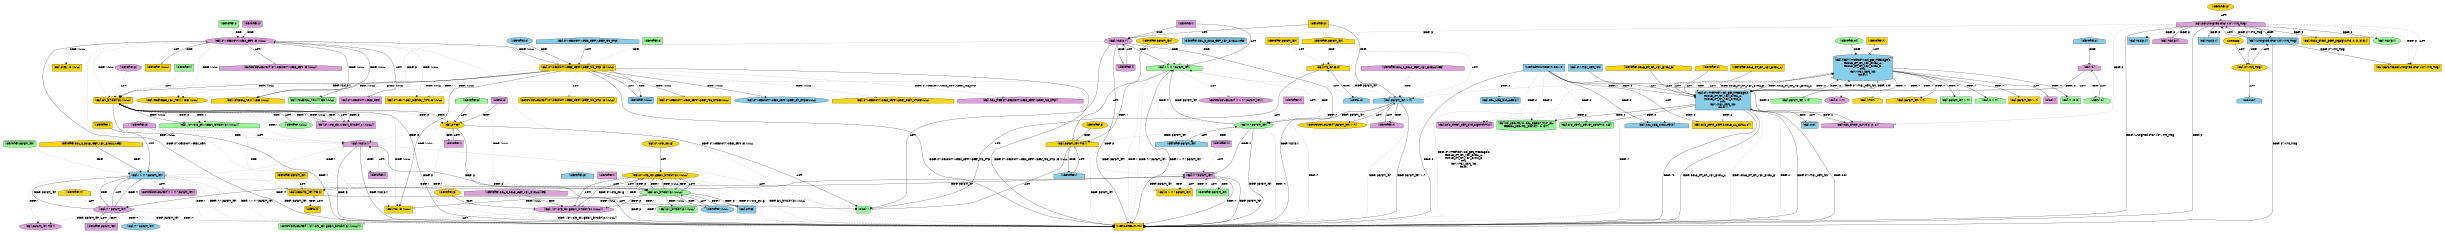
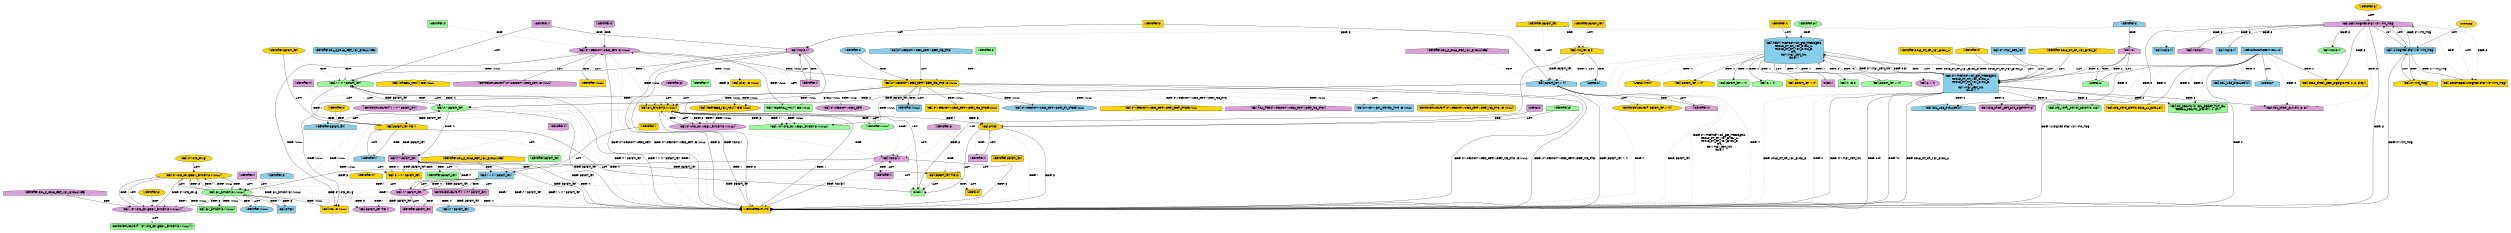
edge "(Call,p=(unsigned char *)s->init_msg)" -> "(Call,(unsigned char *)s->init_msg)": label "CFG: " -> "KEY: "
edge "(Call,s->session->sess_cert)" -> "(Call,s->session->sess_cert != NULL)": style solid -> dotted
edge "(Call,s->session->sess_cert != NULL)" -> "(Call,s->ctx->psk_identity_hint != NULL)": removed, label "DDG: NULL"
edge "(Call,param=p=(unsigned char *)s->init_msg)" -> "(Call,p=(unsigned char *)s->init_msg)": added, label "CFG:"
edge "1000285" -> "(Call,s->init_msg)": now "1000285" -> "(Call,(unsigned char *)s->init_msg)"
edge "(Call,s->session->sess_cert != NULL)" -> "(Call,(ecdh=EC_KEY_new()) == NULL)": now "(Call,pkey != NULL)" -> "(Call,(ecdh=EC_KEY_new()) == NULL)"
edge "(MethodParameterIn,SSL *s)" -> "(Call,tls12_check_peer_sigalg(&md, s, p, pkey))": added, label "DDG: s"
node "(Call,s->init_msg)": shape ellipse -> house
edge "(Call,s->session->sess_cert != NULL)" -> "(Call,(dh=DH_new()) == NULL)": style solid -> dotted
edge "(Call,s->session->sess_cert->peer_rsa_tmp != NULL)" -> "(Call,(dh=DH_new()) == NULL)": now "(Call,s->session->sess_cert->peer_rsa_tmp != NULL)" -> "(Call,!(s->srp_ctx.N=BN_bin2bn(p,i,NULL)))"
edge "(Call,s->init_msg)" -> "1000127": now "(MethodParameterIn,SSL *s)" -> "1000127"
edge "(Call,-1)" -> "(Literal,1)": style dotted -> solid
edge "(Call,s->session->sess_cert->peer_rsa_tmp != NULL)" -> "(Call,(ecdh=EC_KEY_new()) == NULL)": label "DDG: n2s(p,i)" -> "DDG: NULL"
edge "(MethodParameterIn,SSL *s)" -> "(Call,tls1_check_curve(s, p, 3))": style solid -> dotted
node "(Call,(rsa=RSA_new()) == NULL)": shape cylinder -> box
node "(Call,s->session->sess_cert)": shape box -> ellipse
node "(Call,s->ctx->psk_identity_hint != NULL)": fillcolor gold -> skyblue
edge "(MethodParameterIn,SSL *s)" -> "(Call,ssl3_send_alert(s,SSL3_AL_FATAL,al))": label "AST: " -> "DDG: s"
node "(Call,(int)n)": label "(Call,(int)n)" -> "(Literal,(int)n)"
node "(Call,s->srp_ctx.N=BN_bin2bn(p,i,NULL))": shape box -> ellipse
node "(Call,&ok)": removed
edge "(Call,s->session->sess_cert != NULL)" -> "(Call,rsa != NULL)": style dotted -> solid
node "(Call,security_len += 2)": label "(Call,security_len += 2)" -> "(Call,param_len += 2)"
edge "(Call,!(s->srp_ctx.g=BN_bin2bn(p,i,NULL)))" -> "(Call,s->srp_ctx.g=BN_bin2bn(p,i,NULL))": style dotted -> solid
edge "(Call,!(s->srp_ctx.g=BN_bin2bn(p,i,NULL)))" -> "(MethodReturn,int)": removed, label "DDG: !(s->srp_ctx.g=BN_bin2bn(p,i,NULL))"
